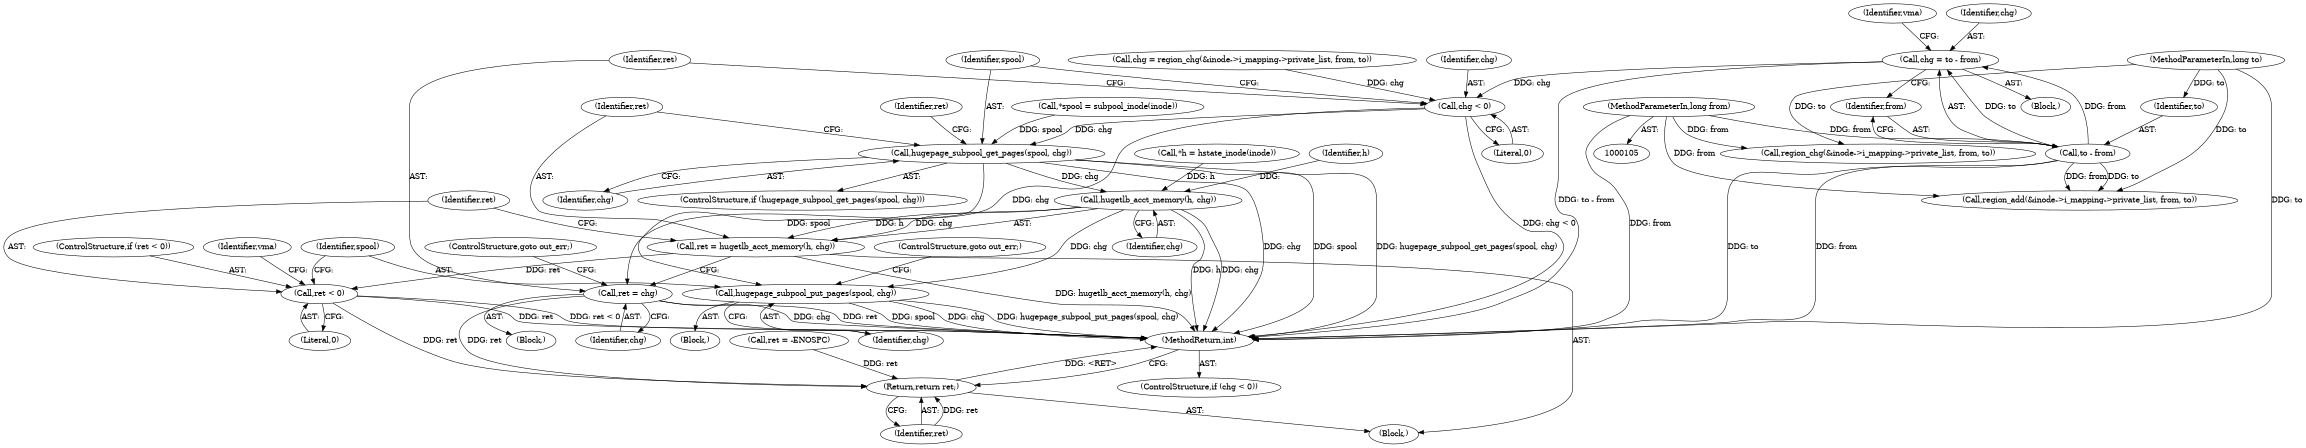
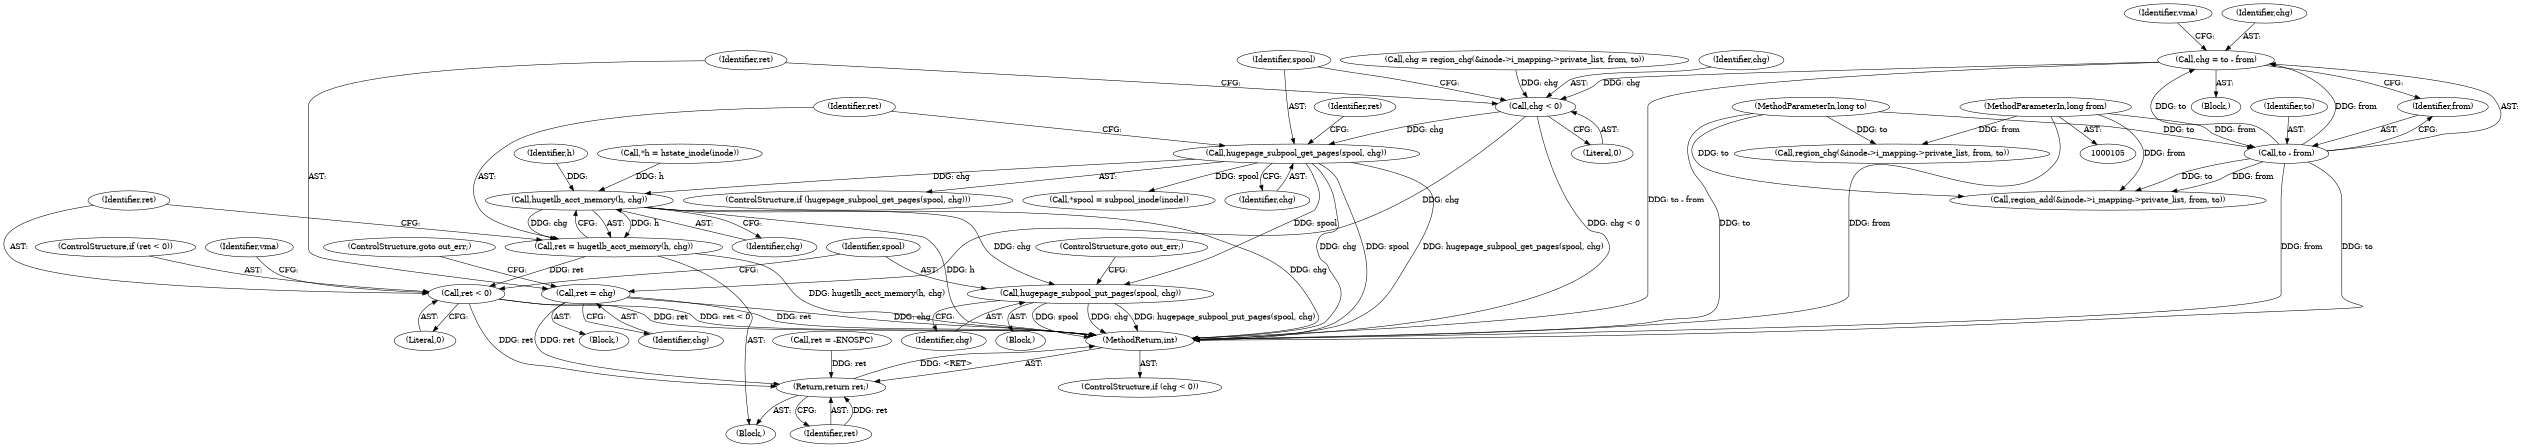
edge "(MethodParameterIn,long to)" -> "(Identifier,to)": now "(MethodParameterIn,long to)" -> "(Call,to - from)"
edge "(Call,*spool = subpool_inode(inode))" -> "(Call,hugepage_subpool_get_pages(spool, chg))": reversed
edge "(Call,ret = hugetlb_acct_memory(h, chg))" -> "(Call,ret = chg)": now "(Call,ret = hugetlb_acct_memory(h, chg))" -> "(Call,hugetlb_acct_memory(h, chg))"
edge "(MethodReturn,int)" -> "(Return,return ret;)": label "CFG: " -> "AST: "
